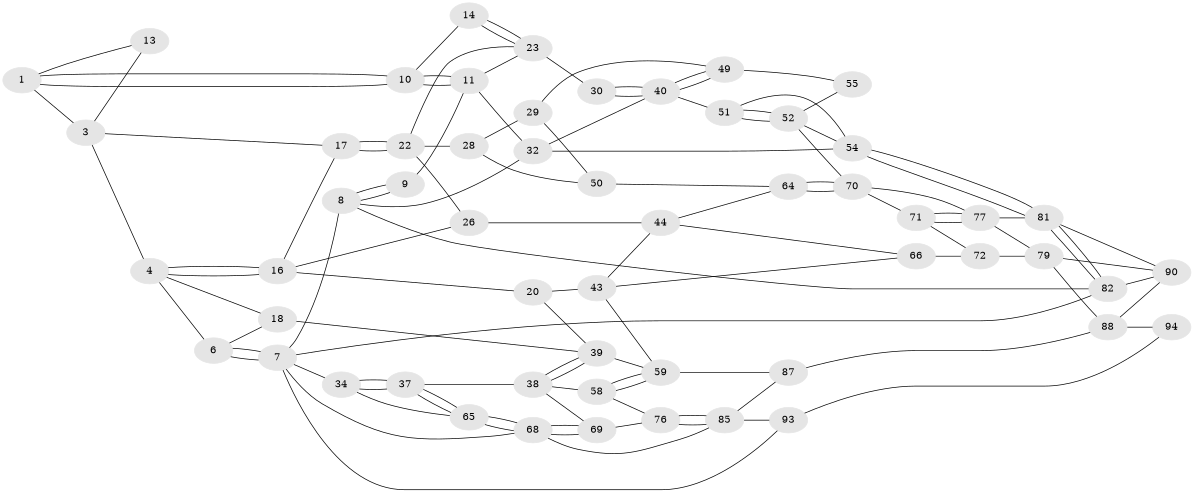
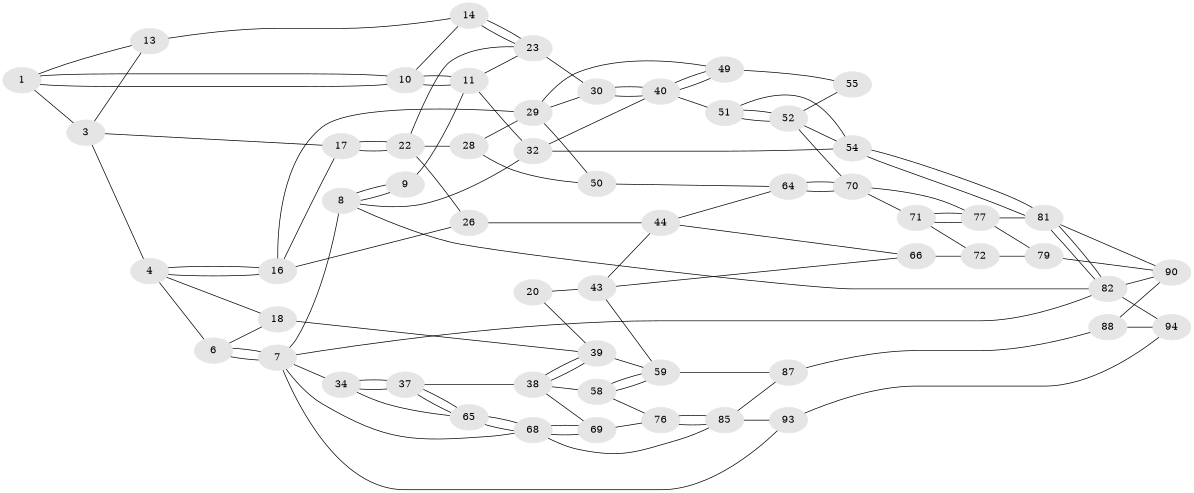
edge "14" -- "13": added
edge "30" -- "29": added
edge "16" -- "20": now "16" -- "29"
edge "79" -- "88": removed
edge "82" -- "94": added
